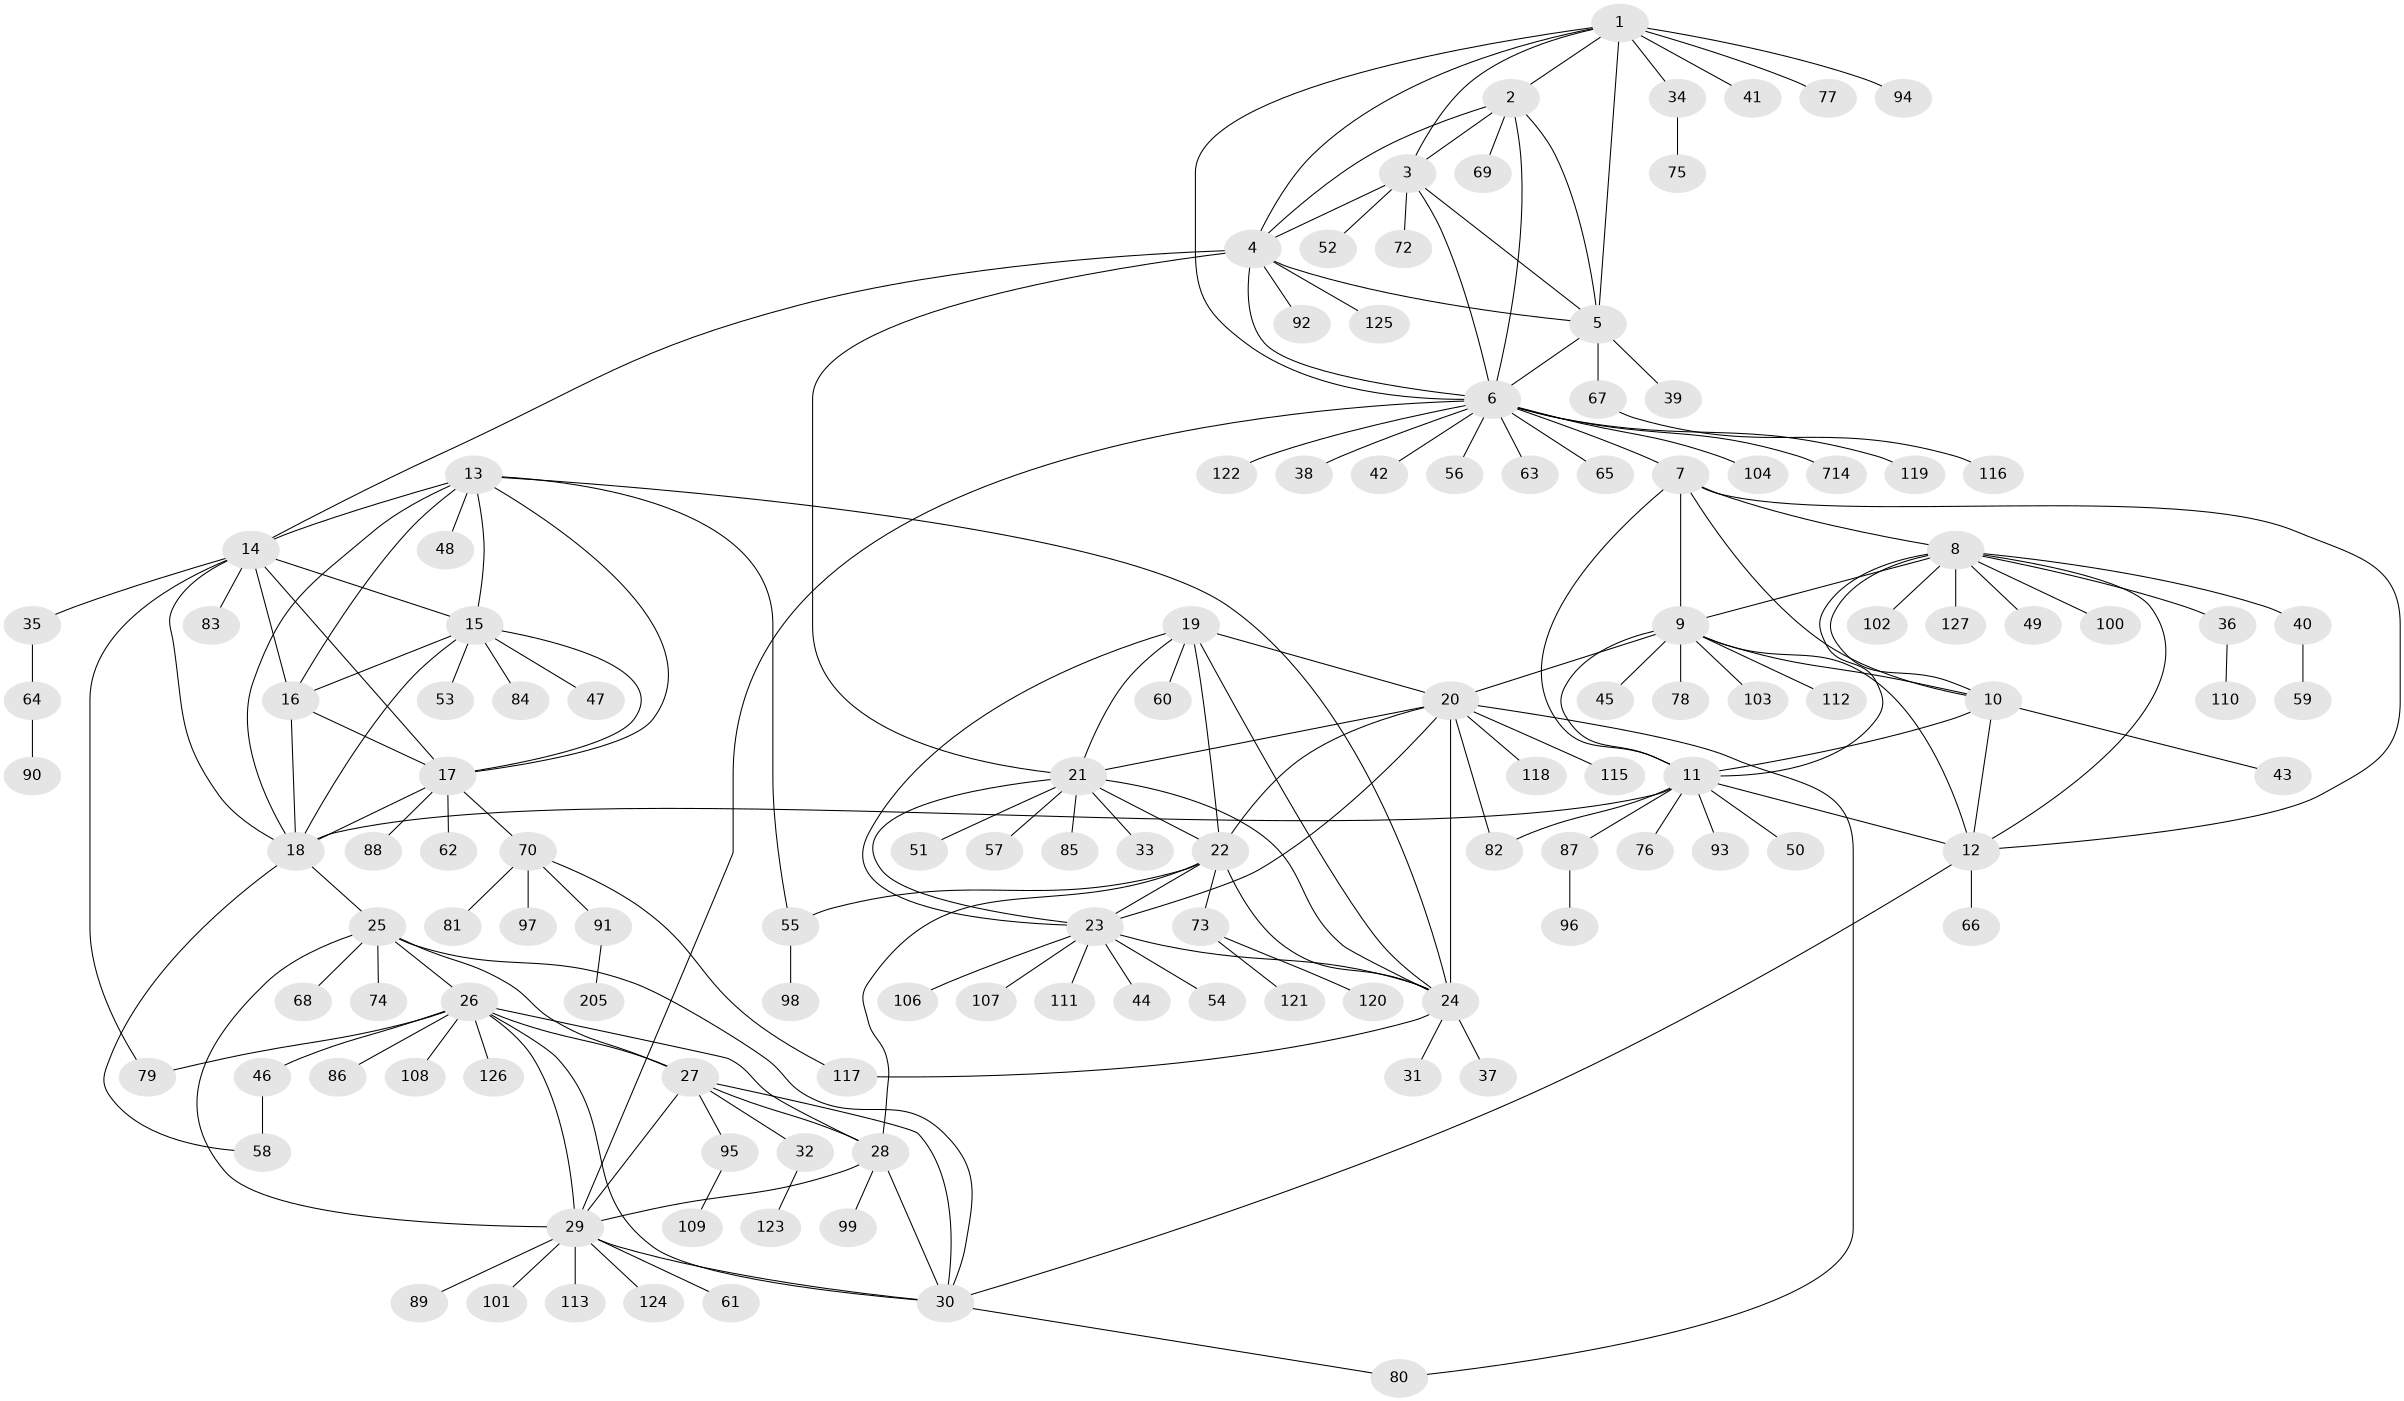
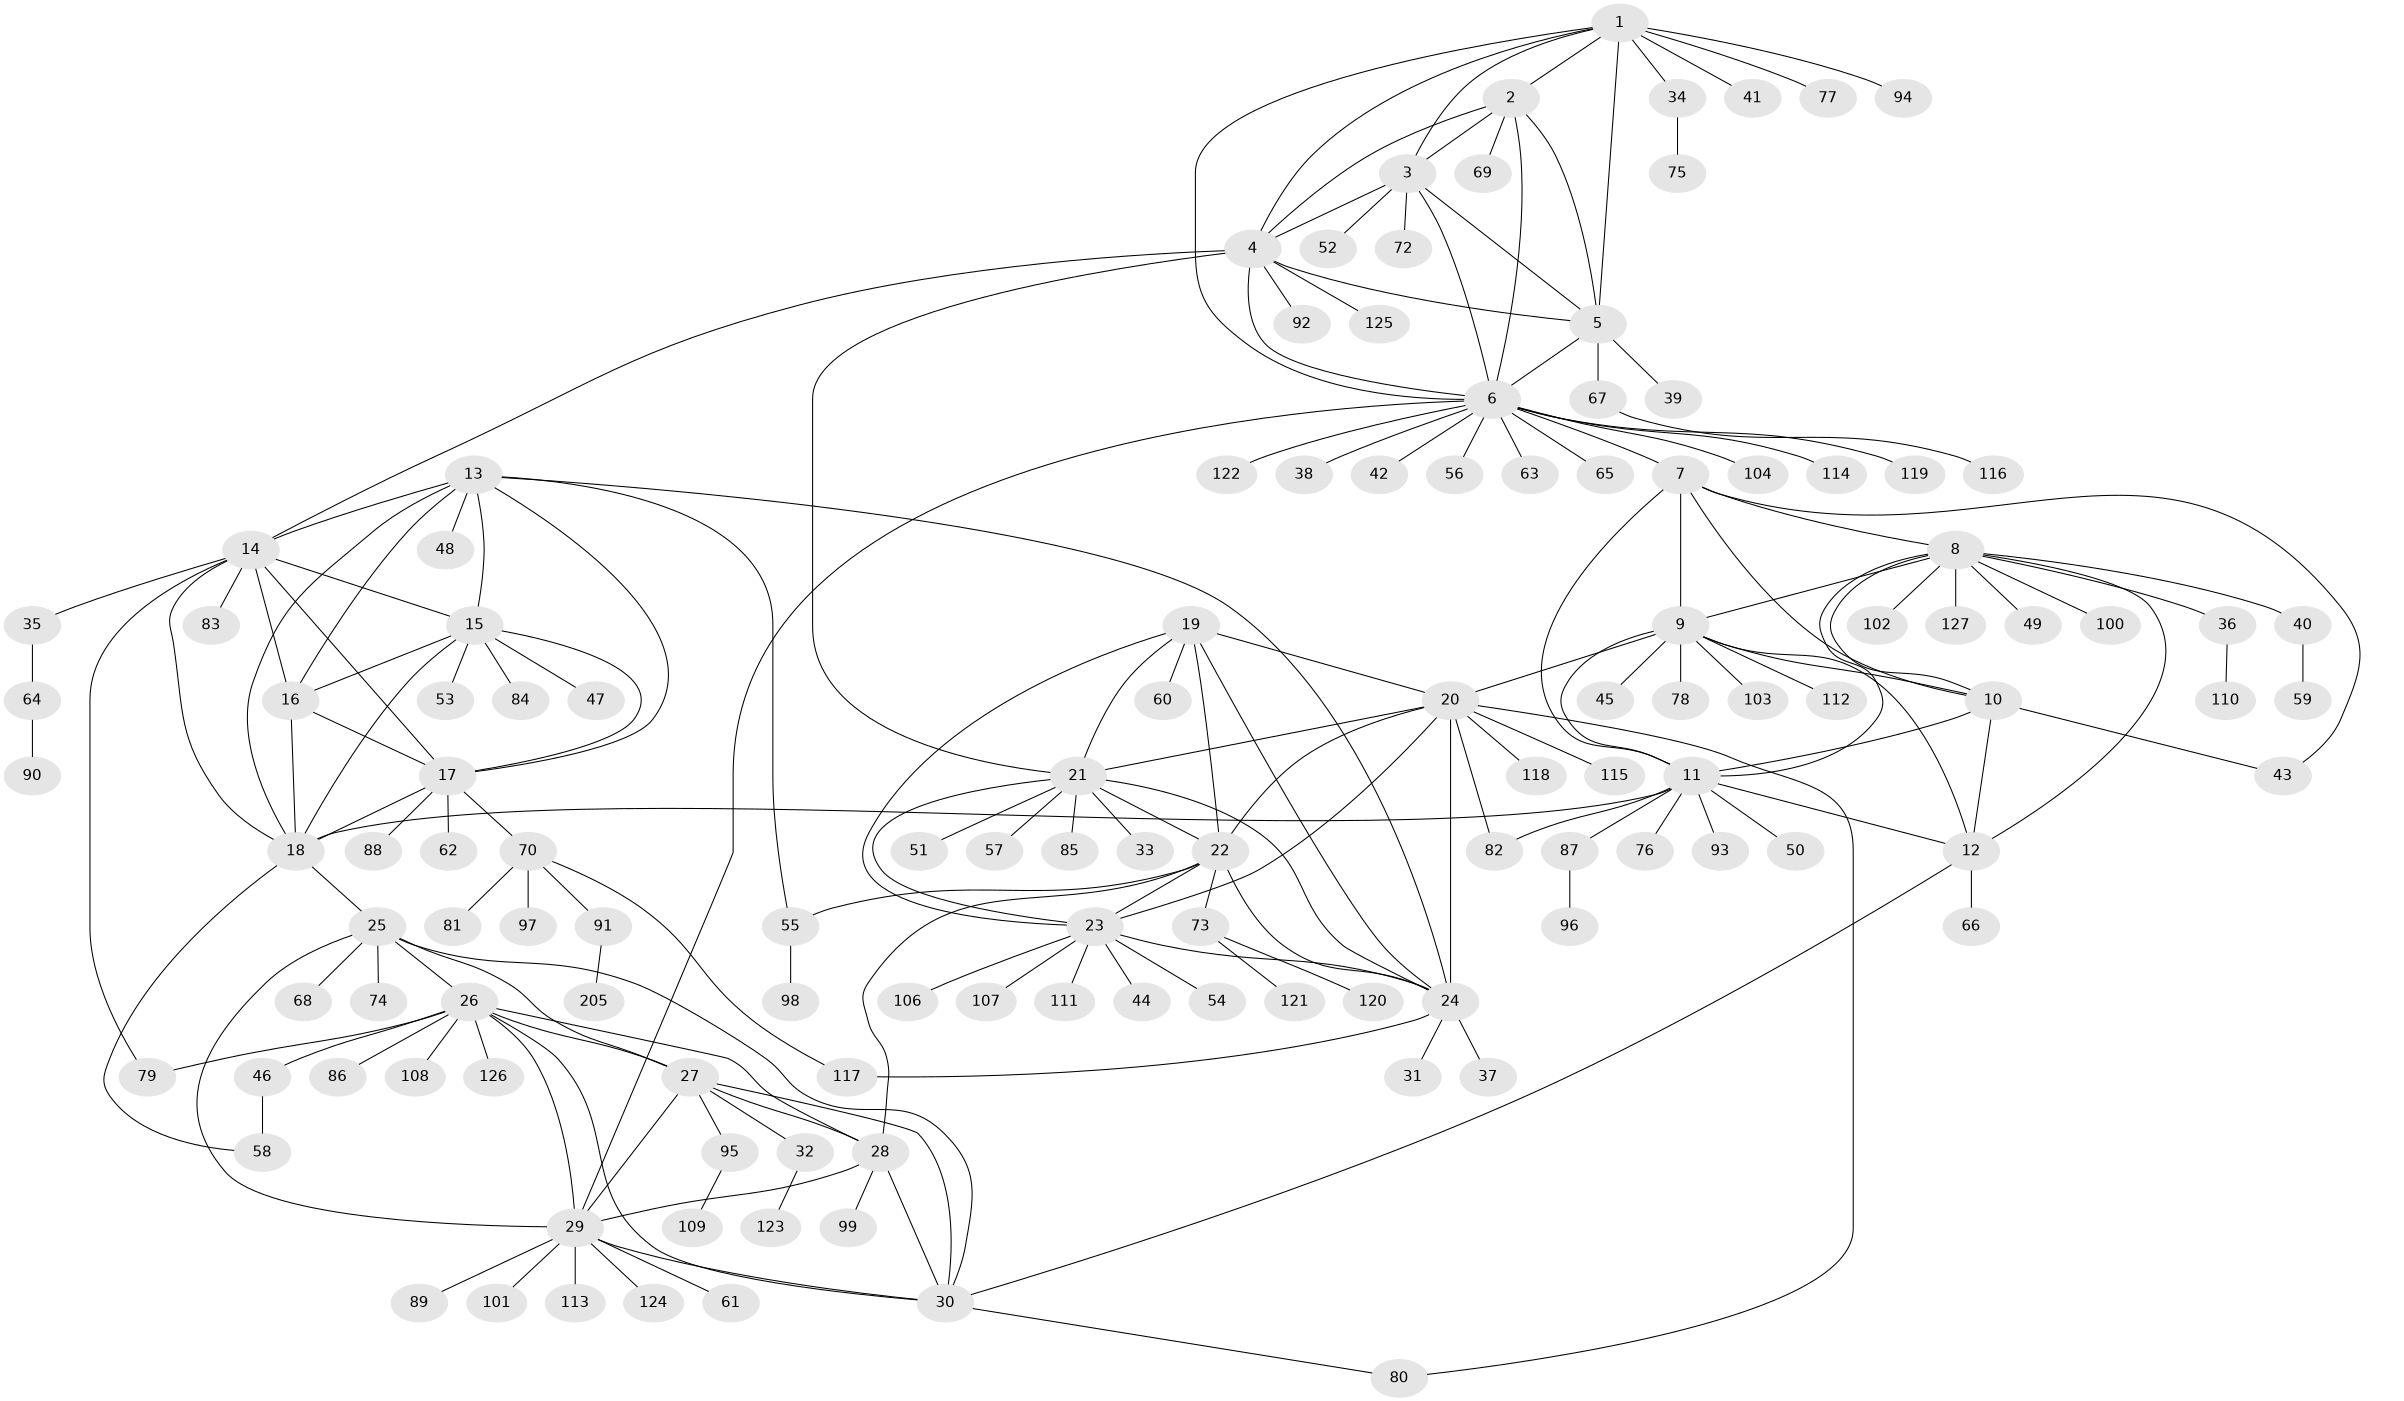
node "714": label "714" -> "114"
edge "7" -- "12": now "7" -- "43"
